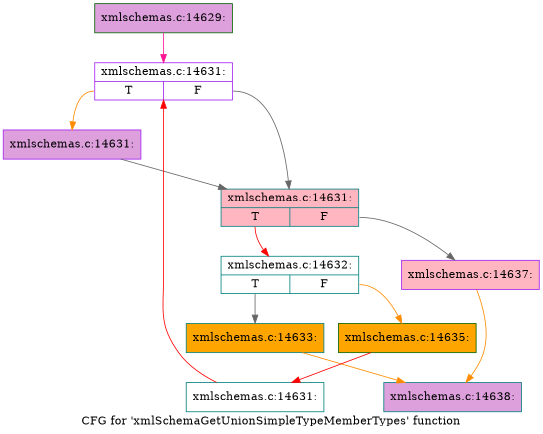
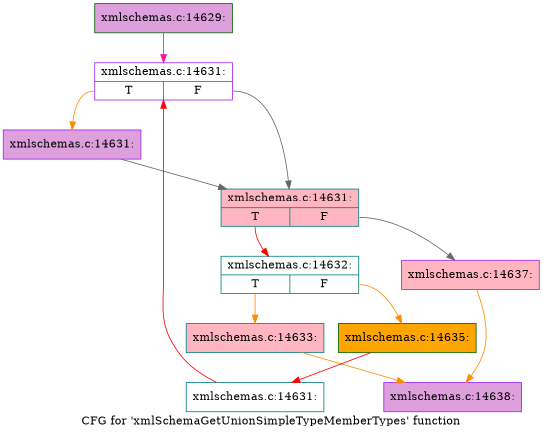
edge "xmlschemas.c:14632:" -> "xmlschemas.c:14633:": color gray40 -> darkorange
node "xmlschemas.c:14633:": fillcolor orange -> lightpink
node "xmlschemas.c:14638:": color teal -> purple
